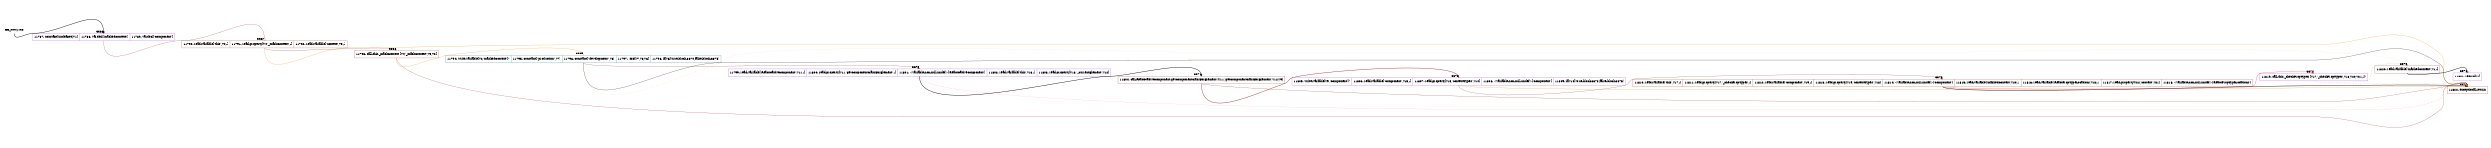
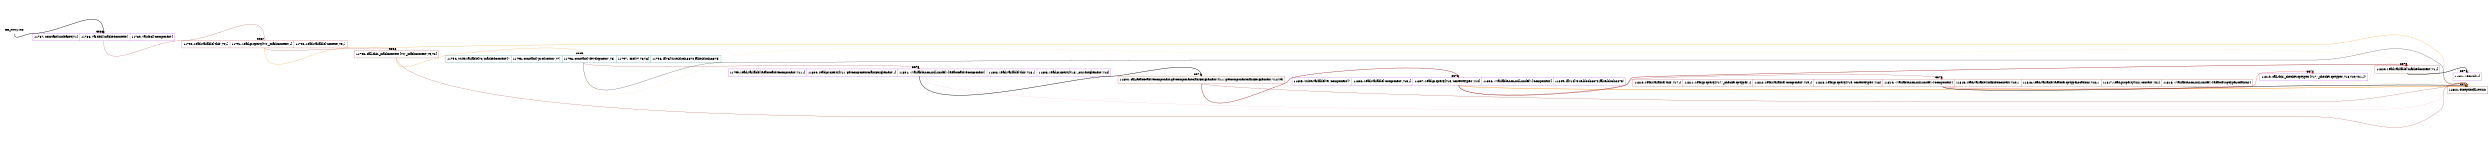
edge "11805: write-variable[v9,'Component']*" -> "11820: read-variable['maskedContext',v1,-]": added
edge "11805: write-variable[v9,'Component']*" -> "11822: exceptional-return": style solid -> bold
